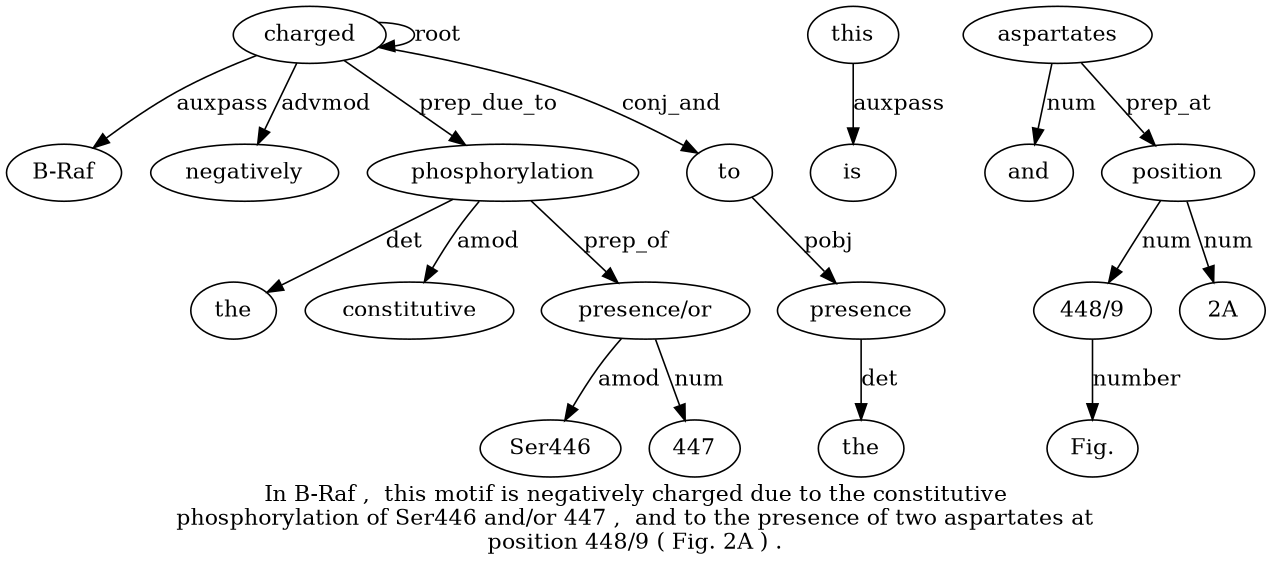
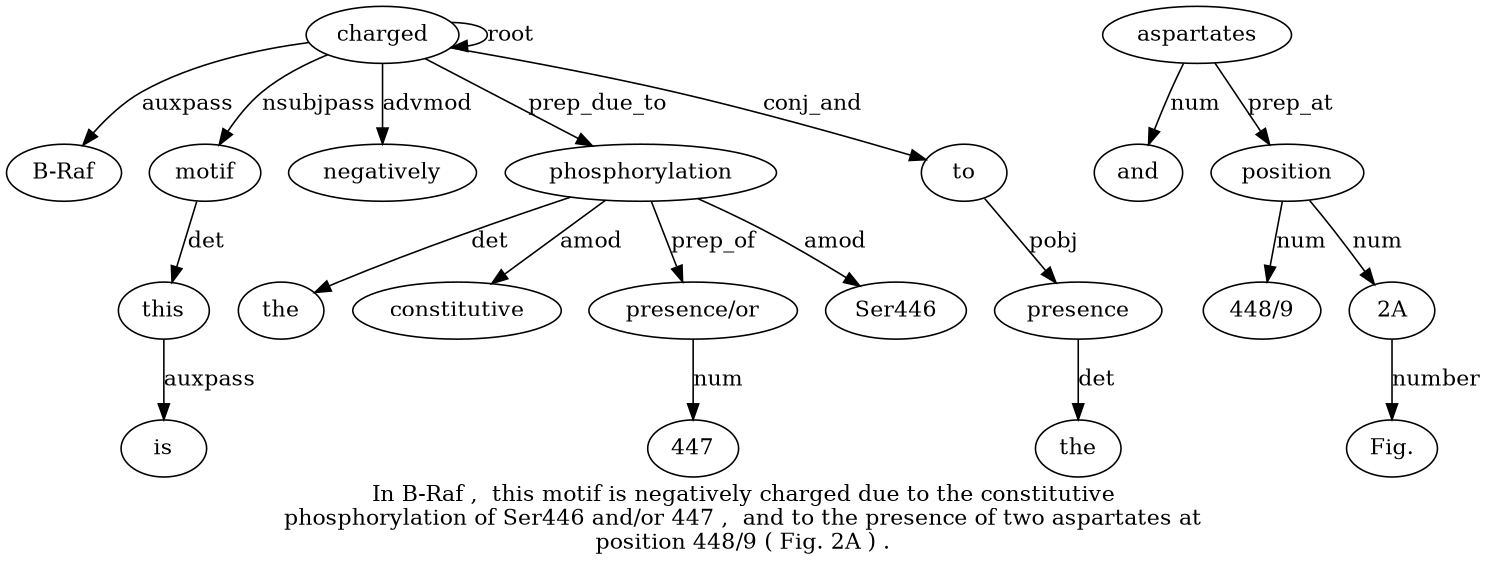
node "motif": added
edge "presence/or" -> "Ser446": now "phosphorylation" -> "Ser446"
edge "448/9" -> "Fig.": now "2A" -> "Fig."
